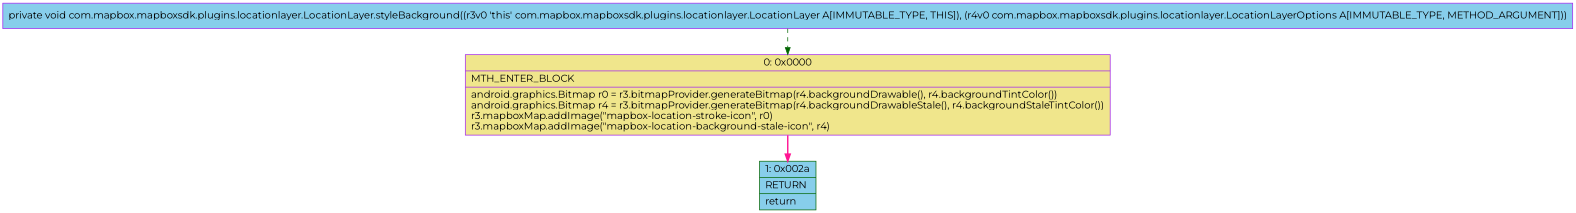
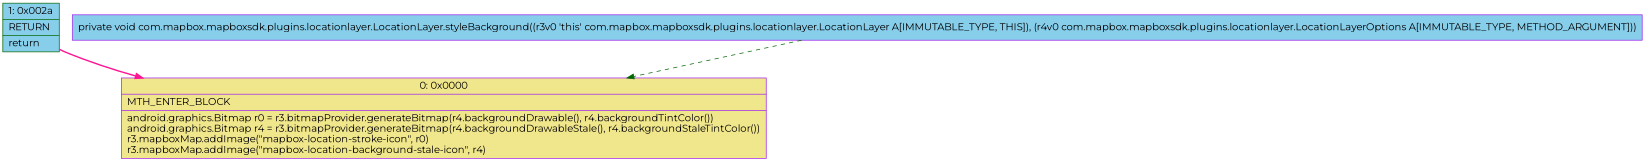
edge "0: 0x0000" -> "1: 0x002a": reversed
